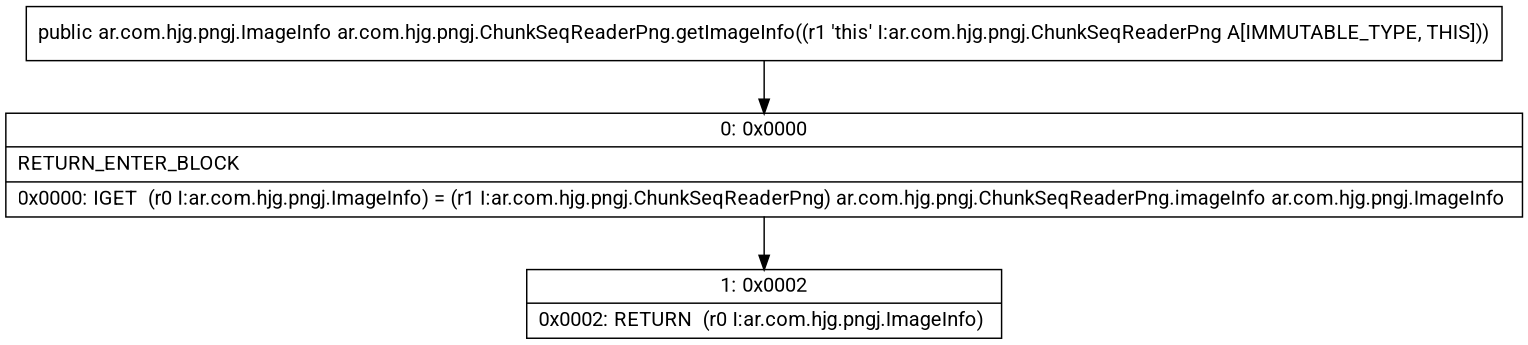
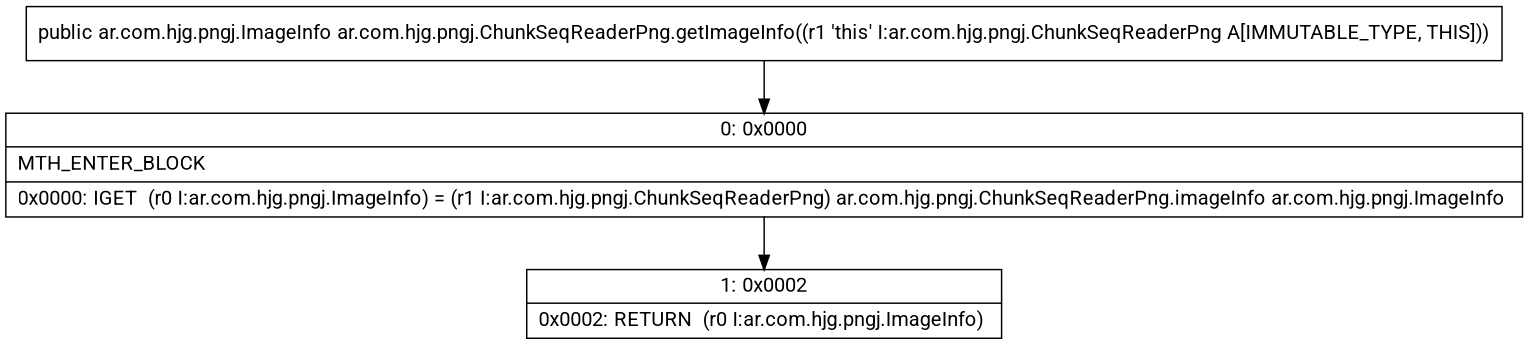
node "0: 0x0000": text "RETURN_ENTER_BLOCK" -> "MTH_ENTER_BLOCK"
